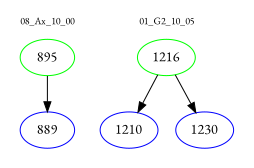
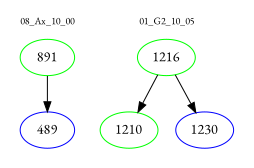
node "895": label "895" -> "891"
node "889": label "889" -> "489"
node "1210": color blue -> green
